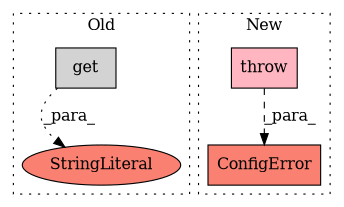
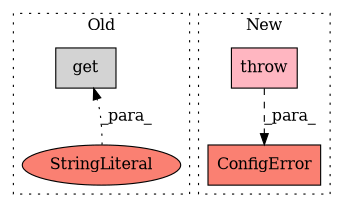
edge "get" -> "StringLiteral": reversed
